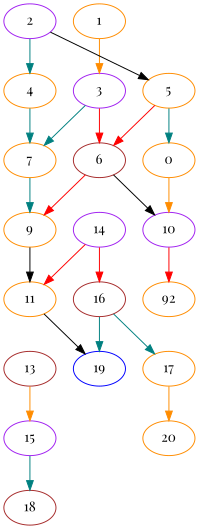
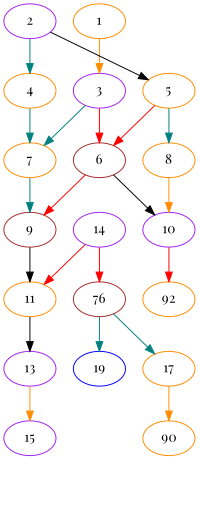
node "0": label "0" -> "8"
node "9": color darkorange -> brown
node "16": label "16" -> "76"
edge "11" -> "19": now "11" -> "13"
node "13": color brown -> purple
node "20": label "20" -> "90"
node "18": removed
